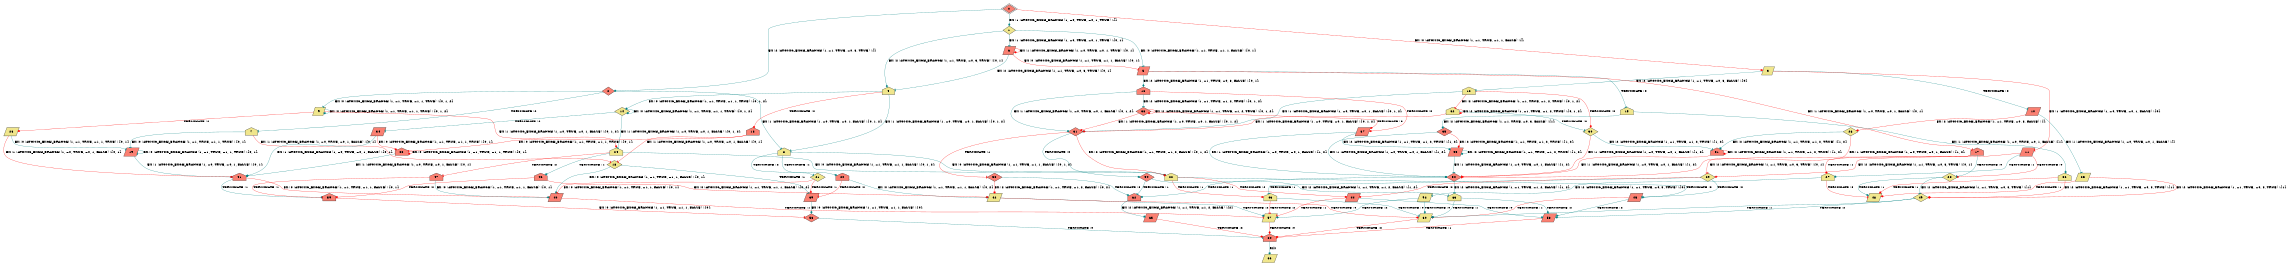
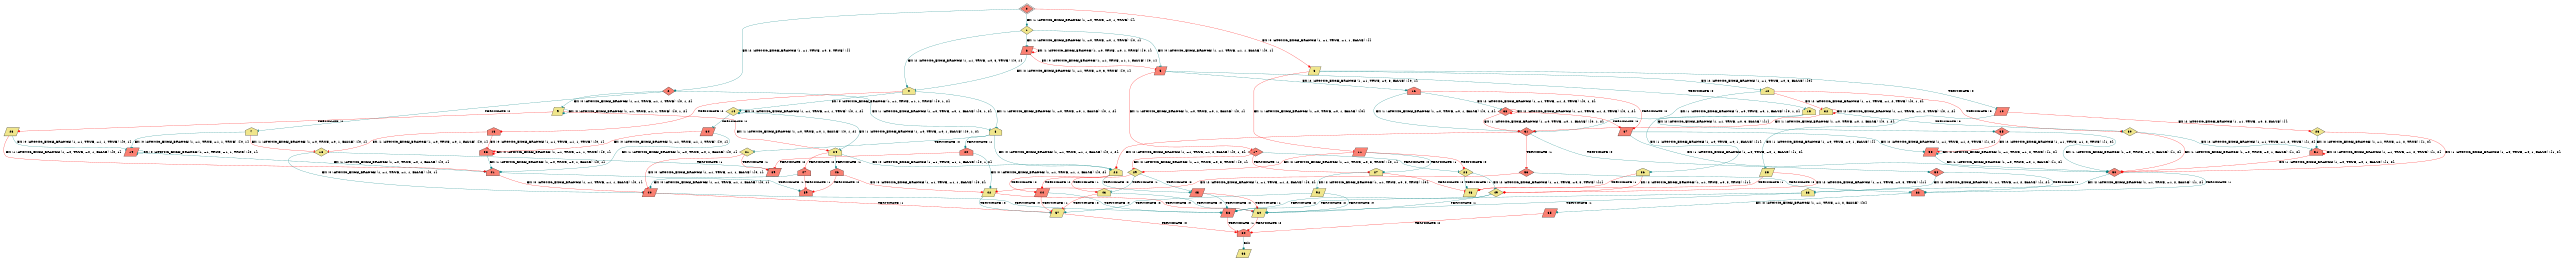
node "17": shape house -> diamond
edge "40" -> "58": added, label "TERMINATE !0"
node "56": removed
